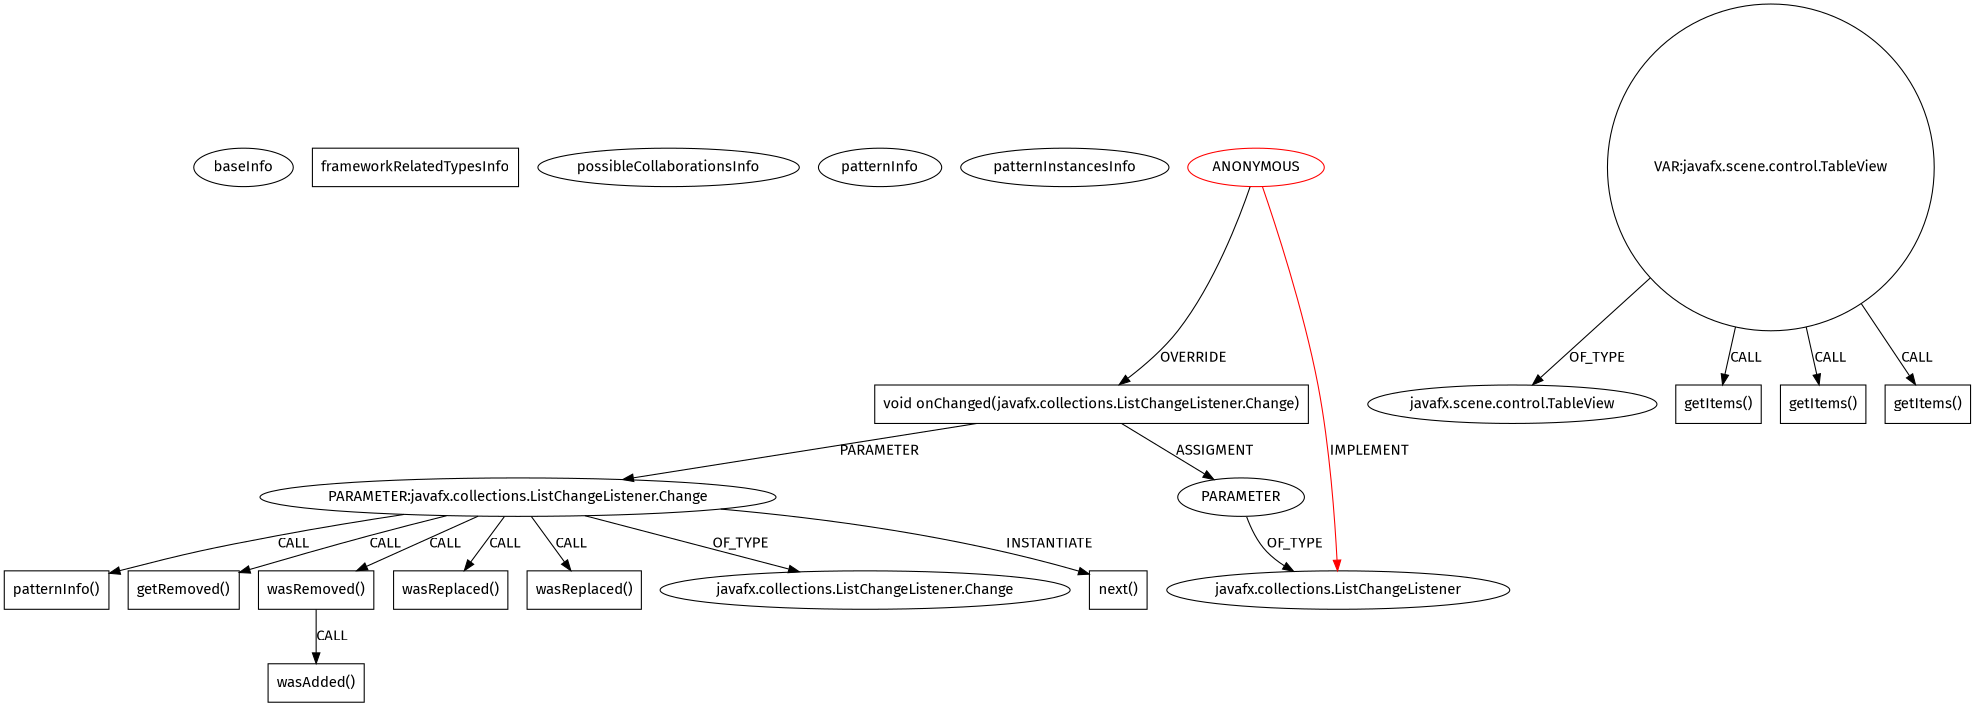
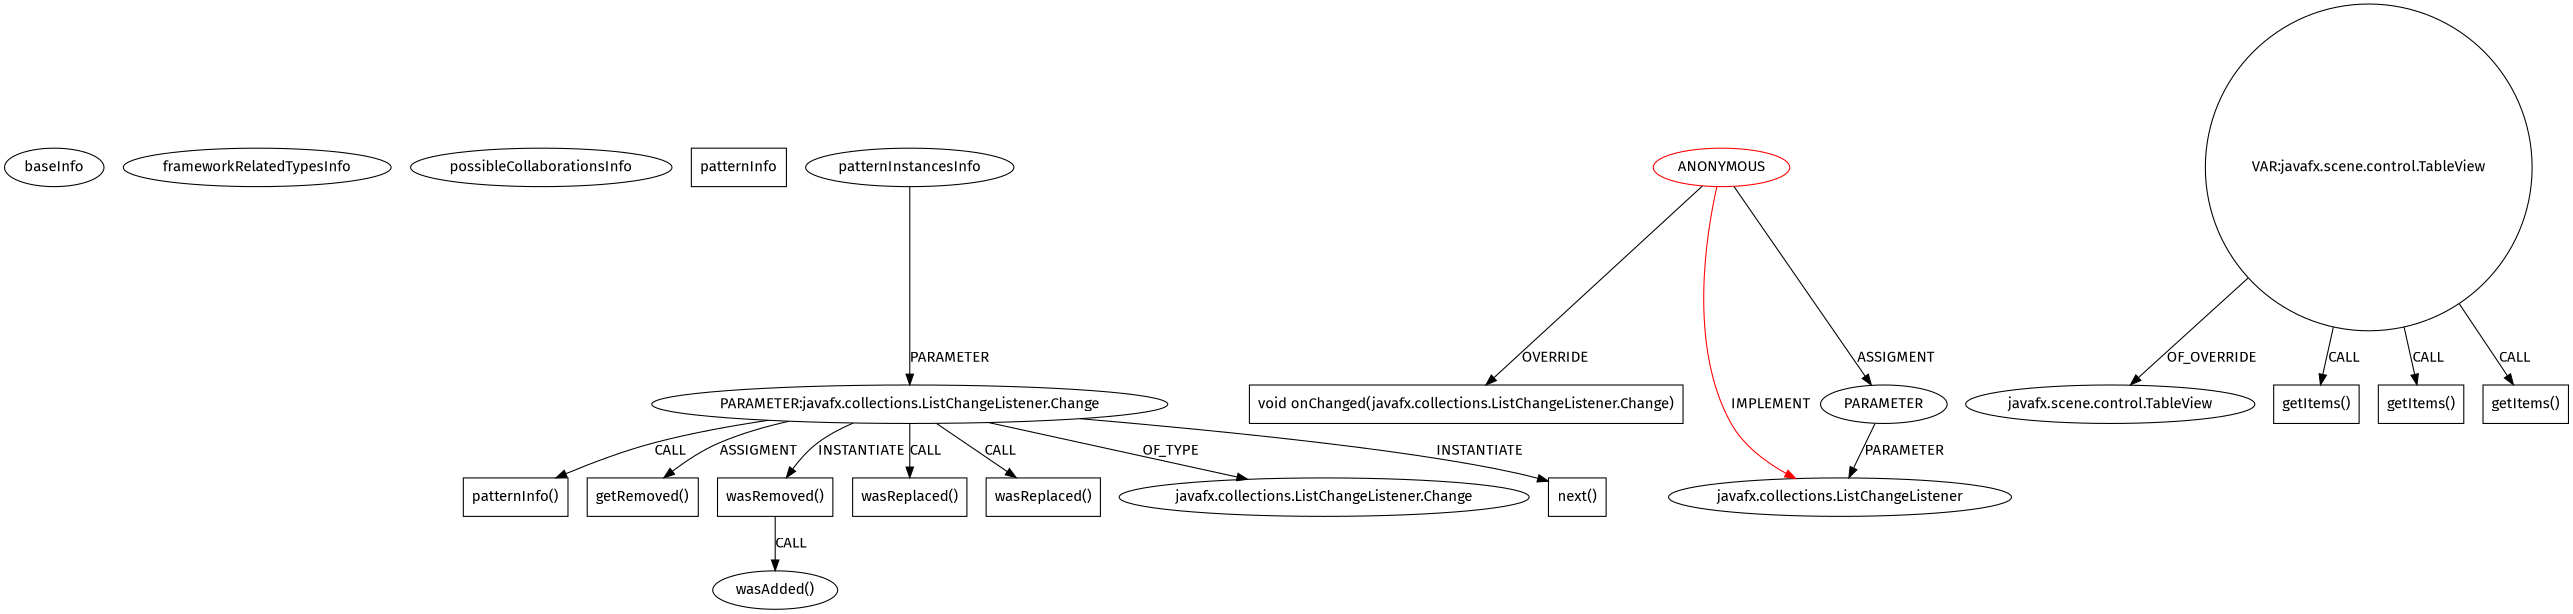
node "frameworkRelatedTypesInfo": shape box -> ellipse
node "patternInfo": shape ellipse -> box
edge "VAR:javafx.scene.control.TableView" -> "javafx.scene.control.TableView": label "OF_TYPE" -> "OF_OVERRIDE"
edge "void onChanged(javafx.collections.ListChangeListener.Change)" -> "PARAMETER": now "ANONYMOUS" -> "PARAMETER"
edge "void onChanged(javafx.collections.ListChangeListener.Change)" -> "PARAMETER:javafx.collections.ListChangeListener.Change": now "patternInstancesInfo" -> "PARAMETER:javafx.collections.ListChangeListener.Change"
edge "PARAMETER:javafx.collections.ListChangeListener.Change" -> "getRemoved()": label "CALL" -> "ASSIGMENT"
edge "PARAMETER:javafx.collections.ListChangeListener.Change" -> "wasRemoved()": label "CALL" -> "INSTANTIATE"
edge "PARAMETER" -> "javafx.collections.ListChangeListener": label "OF_TYPE" -> "PARAMETER"
node "wasAdded()": shape box -> ellipse
